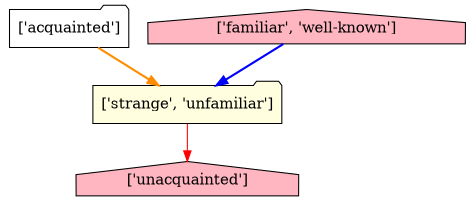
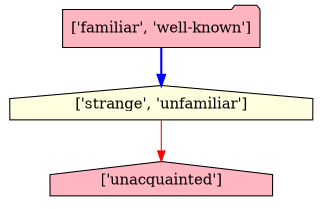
node "['acquainted']": removed
node "['familiar', 'well-known']": shape house -> folder
node "['strange', 'unfamiliar']": shape folder -> house
